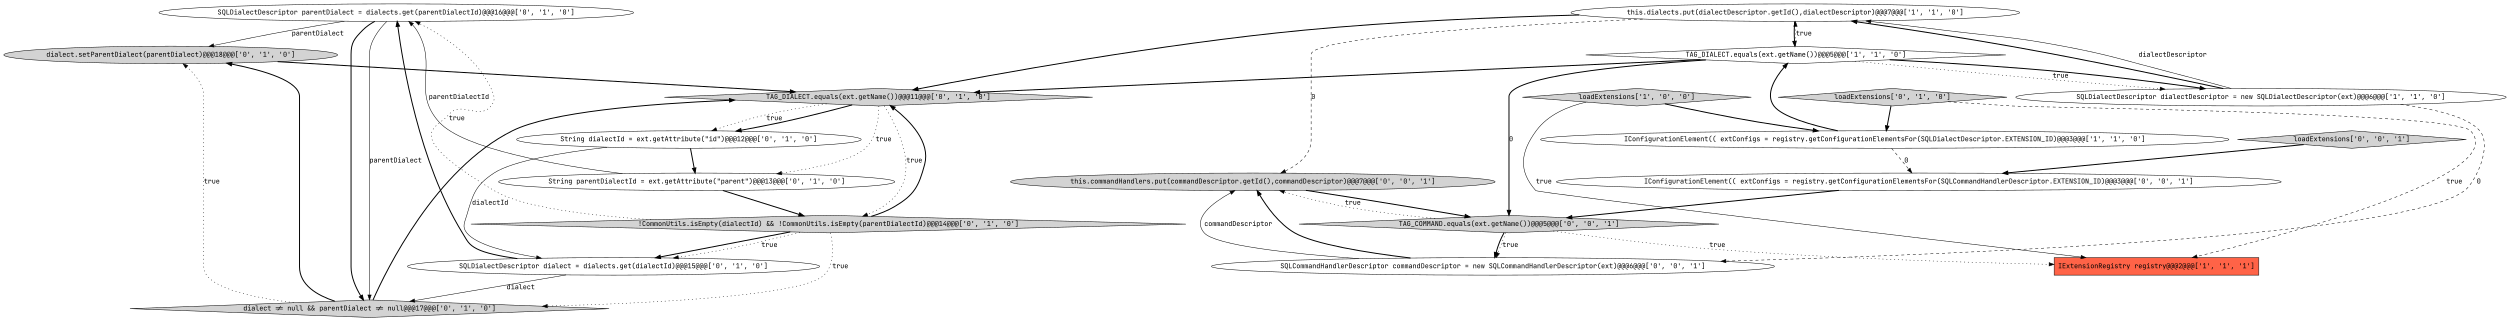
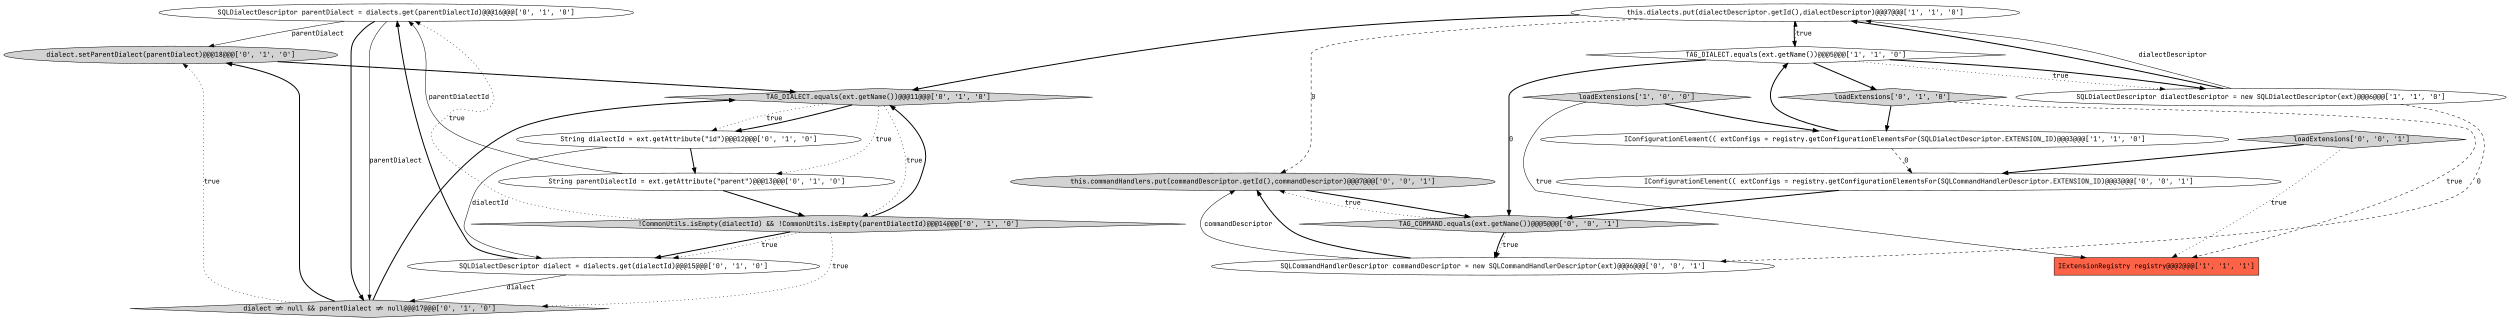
edge "TAG_DIALECT.equals(ext.getName())@@@5@@@['1', '1', '0']" -> "TAG_DIALECT.equals(ext.getName())@@@11@@@['0', '1', '0']": now "TAG_DIALECT.equals(ext.getName())@@@5@@@['1', '1', '0']" -> "loadExtensions['0', '1', '0']"
edge "TAG_COMMAND.equals(ext.getName())@@@5@@@['0', '0', '1']" -> "IExtensionRegistry registry@@@2@@@['1', '1', '1']": now "loadExtensions['0', '0', '1']" -> "IExtensionRegistry registry@@@2@@@['1', '1', '1']"
